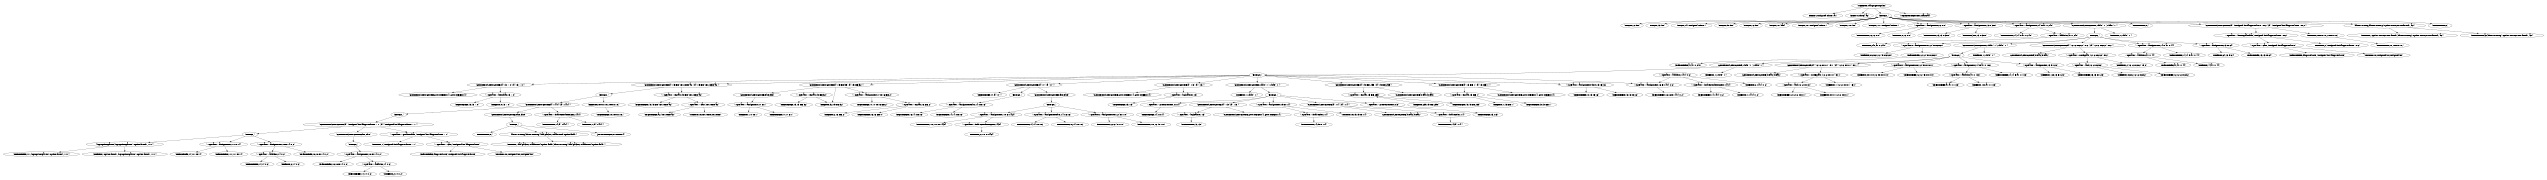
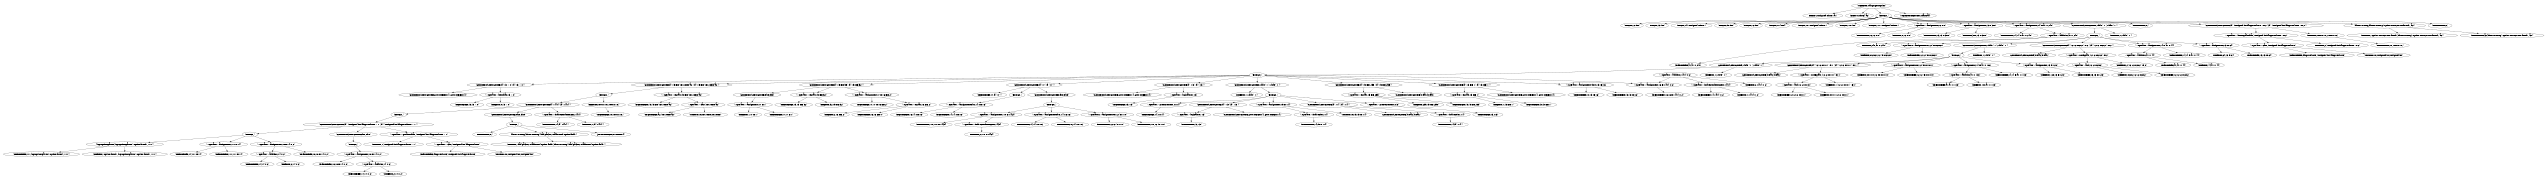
node "(LOCAL,v7: bad)": label "(LOCAL,v7: bad)" -> "(LOCAL,v7: bool)"
edge "(IDENTIFIER,v2,v2 |= 0x202u)" -> "(IDENTIFIER,a1,a1 + 240)": now "(<operator>.addition,a1 + 240)" -> "(IDENTIFIER,a1,a1 + 240)"
edge "(CONTROL_STRUCTURE,if ( v5 == 55 ),if ( v5 == 52 ))" -> "(LITERAL,52,v5 == 52)": now "(CONTROL_STRUCTURE,if ( v5 == 55 ),if ( v5 == 52 ))" -> "(<operator>.equals,v5 == 52)"
edge "(LITERAL,255,v5 == 255)" -> "(<operator>.equals,v5 == 255)": reversed
